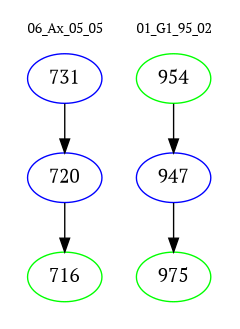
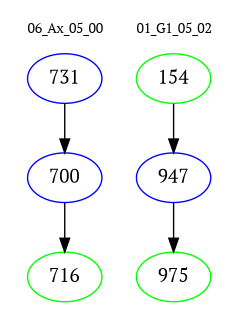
cluster "06_Ax_05_05": label "06_Ax_05_05" -> "06_Ax_05_00"
cluster "01_G1_95_02": label "01_G1_95_02" -> "01_G1_05_02"
node "954": label "954" -> "154"
node "720": label "720" -> "700"
